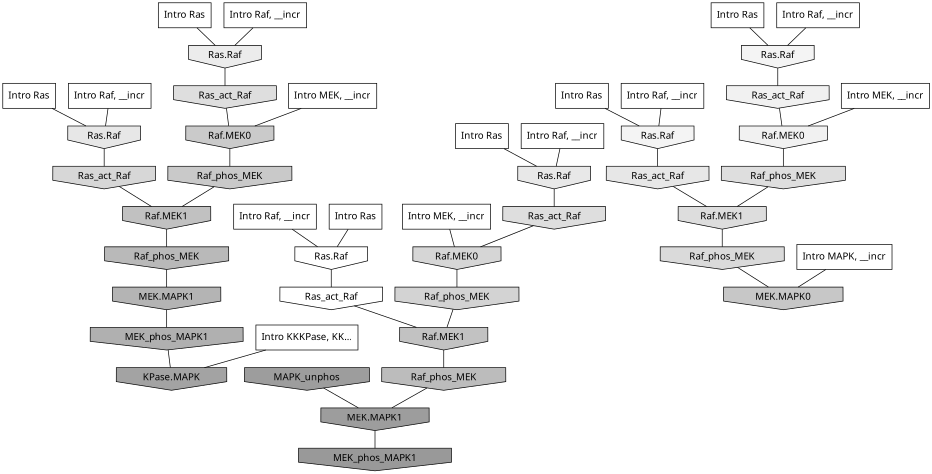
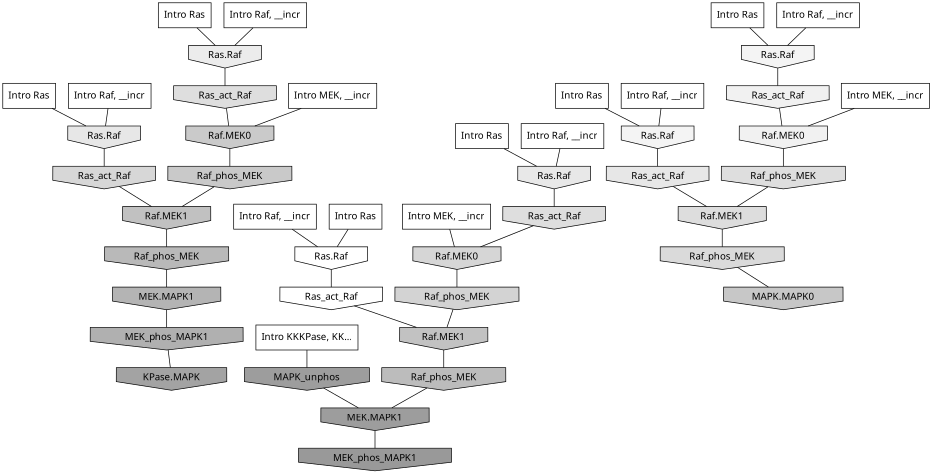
node "Intro MAPK, __incr": removed
node "MEK.MAPK0": label "MEK.MAPK0" -> "MAPK.MAPK0"
edge "Intro KKKPase, KK..." -- "KPase.MAPK": now "Intro KKKPase, KK..." -- "MAPK_unphos"
